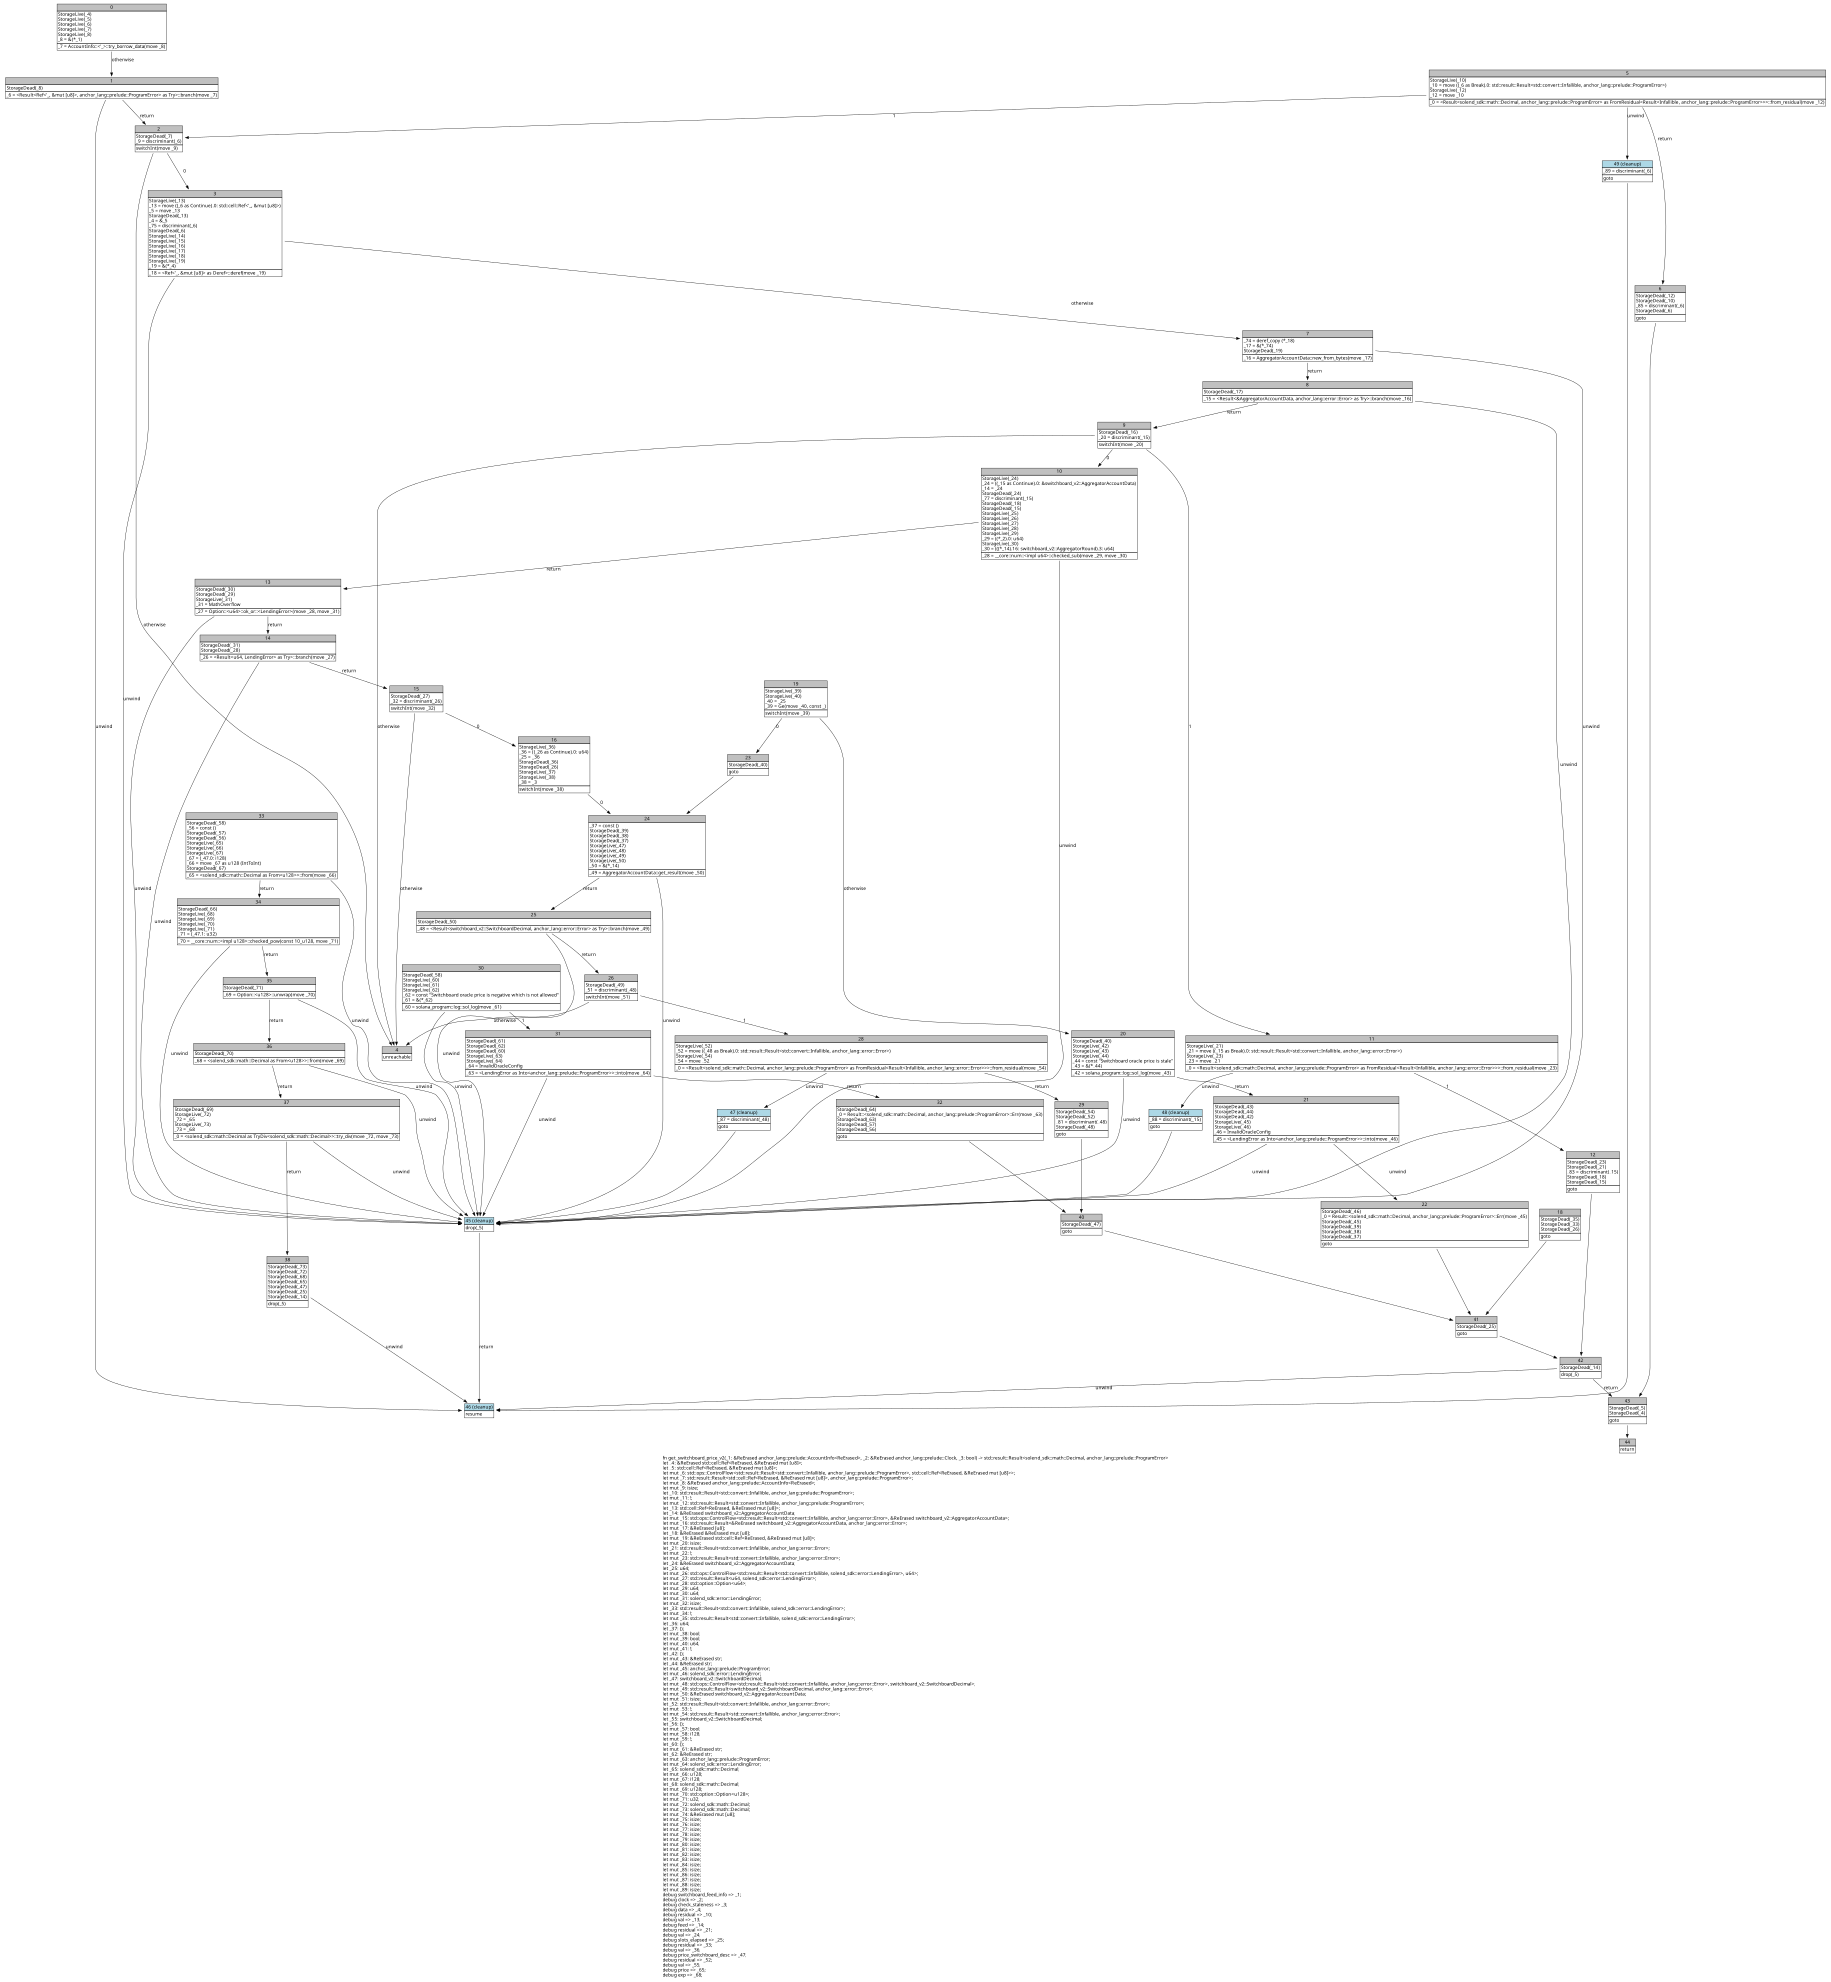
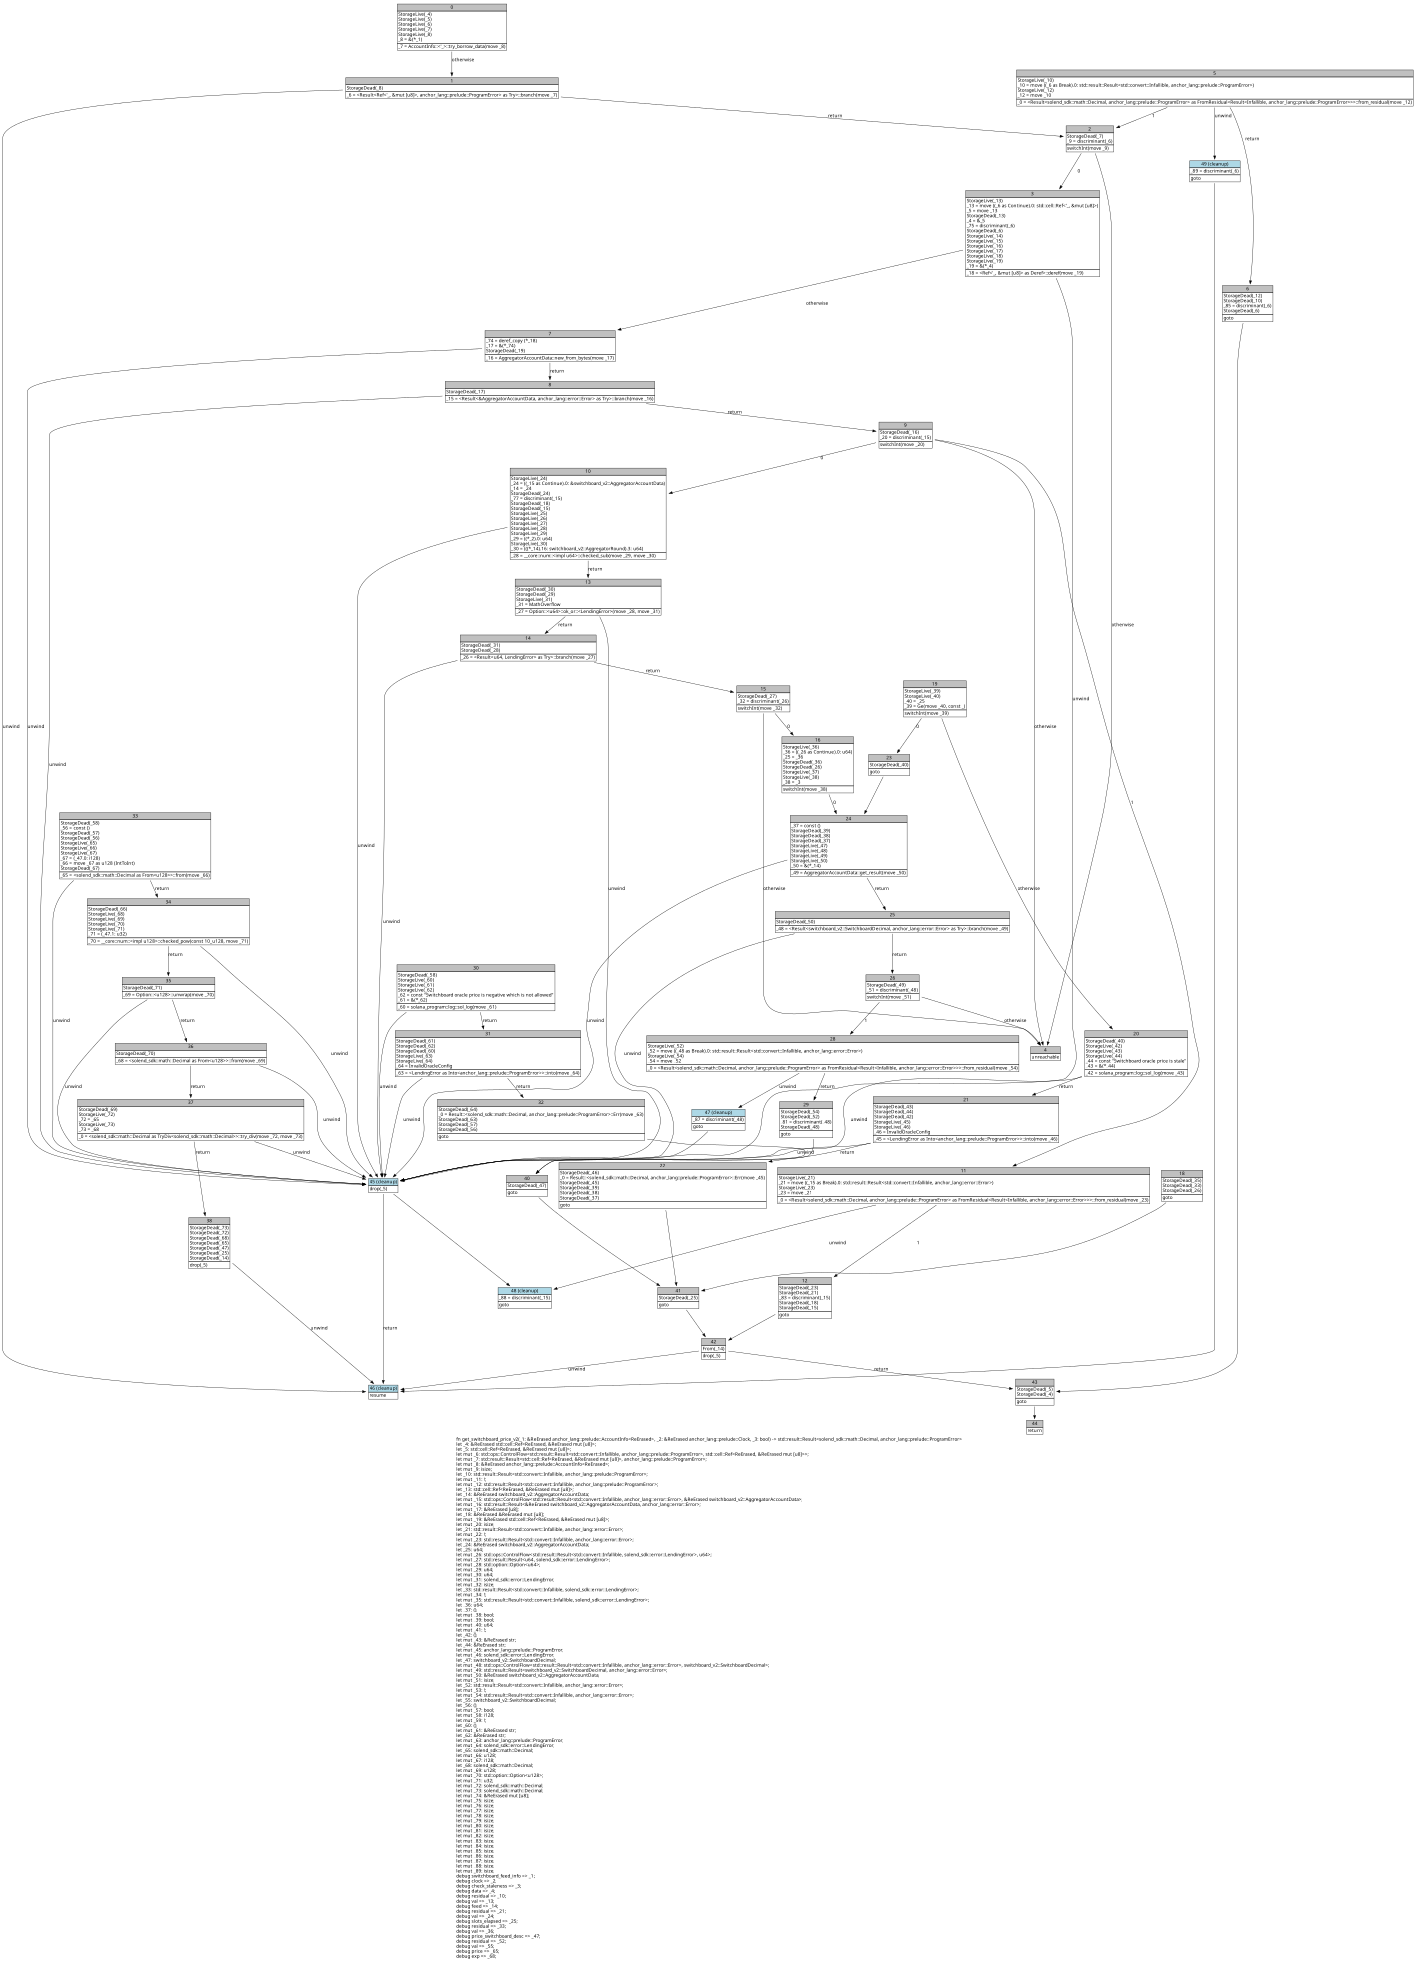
edge "30" -> "31": label "1" -> "return"
edge "21" -> "22": label "unwind" -> "return"
edge "48 (cleanup)" -> "45 (cleanup)": reversed
node "42": text "StorageDead(_14)" -> "From(_14)"
